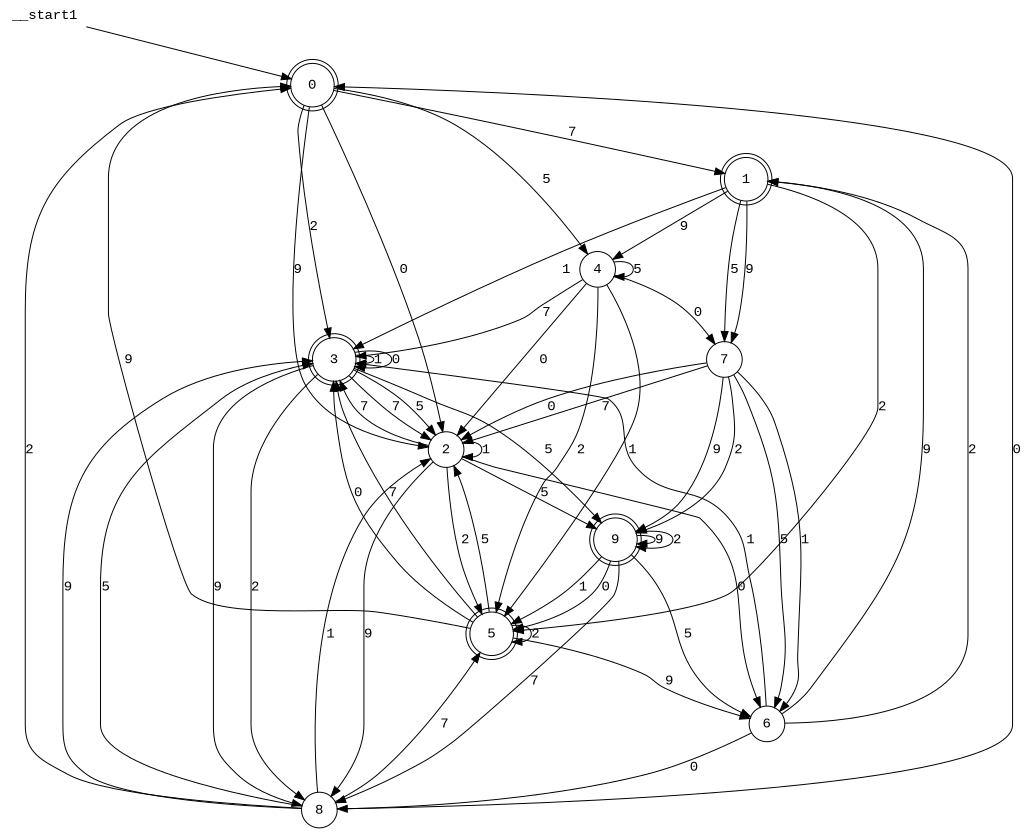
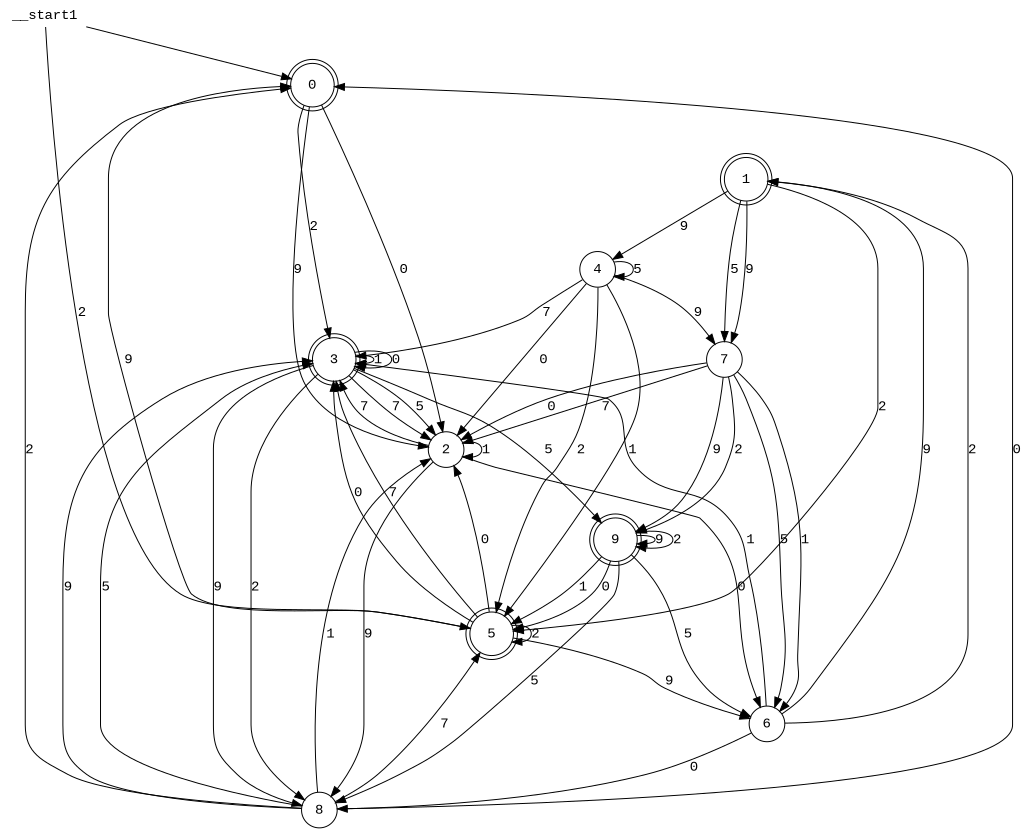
edge "0" -> "1": removed, label "7"
edge "0" -> "4": removed, label "5"
edge "1" -> "3": removed, label "1"
edge "4" -> "7": label "0" -> "9"
edge "2" -> "9": removed, label "5"
edge "2" -> "5": now "__start1" -> "5"
edge "5" -> "2": label "5" -> "0"
edge "9" -> "8": label "7" -> "5"
